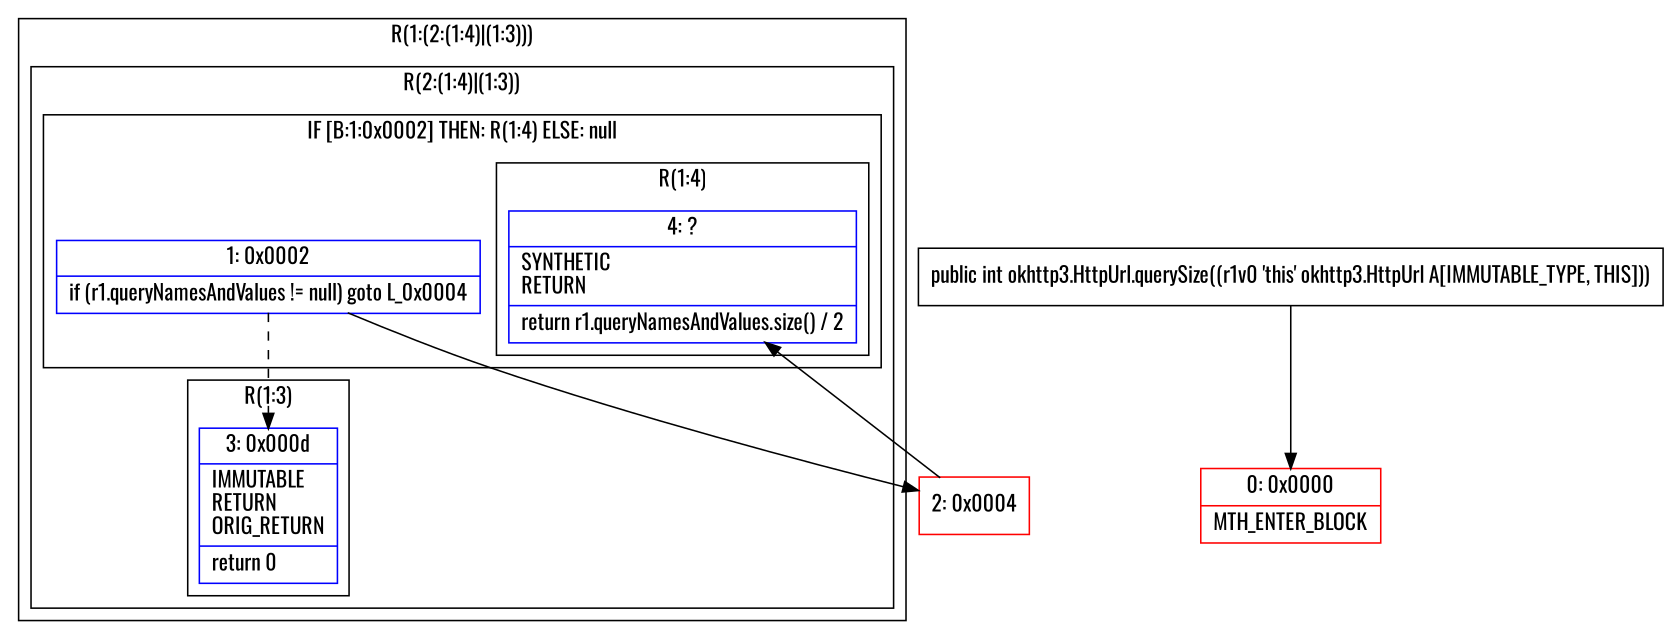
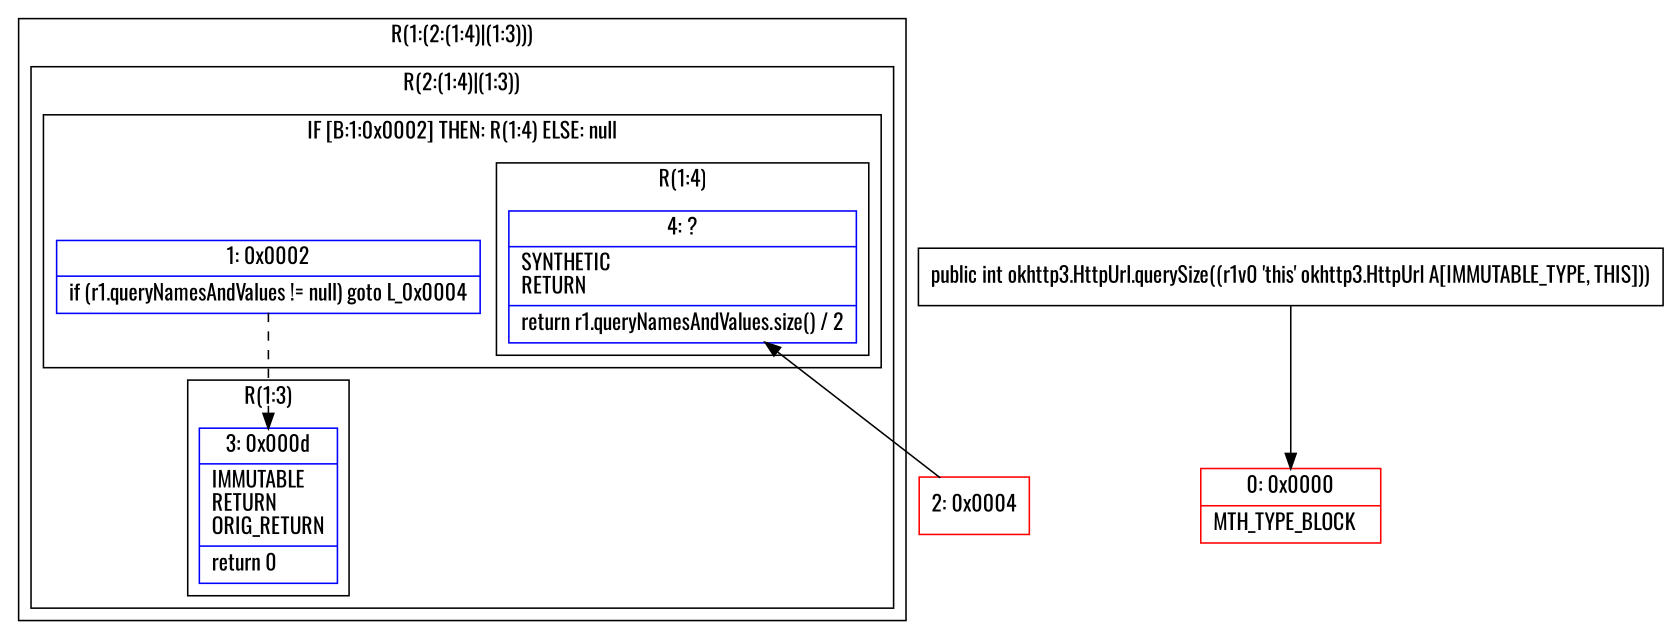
edge "1: 0x0002" -> "2: 0x0004": removed
node "0: 0x0000": text "MTH_ENTER_BLOCK" -> "MTH_TYPE_BLOCK"
